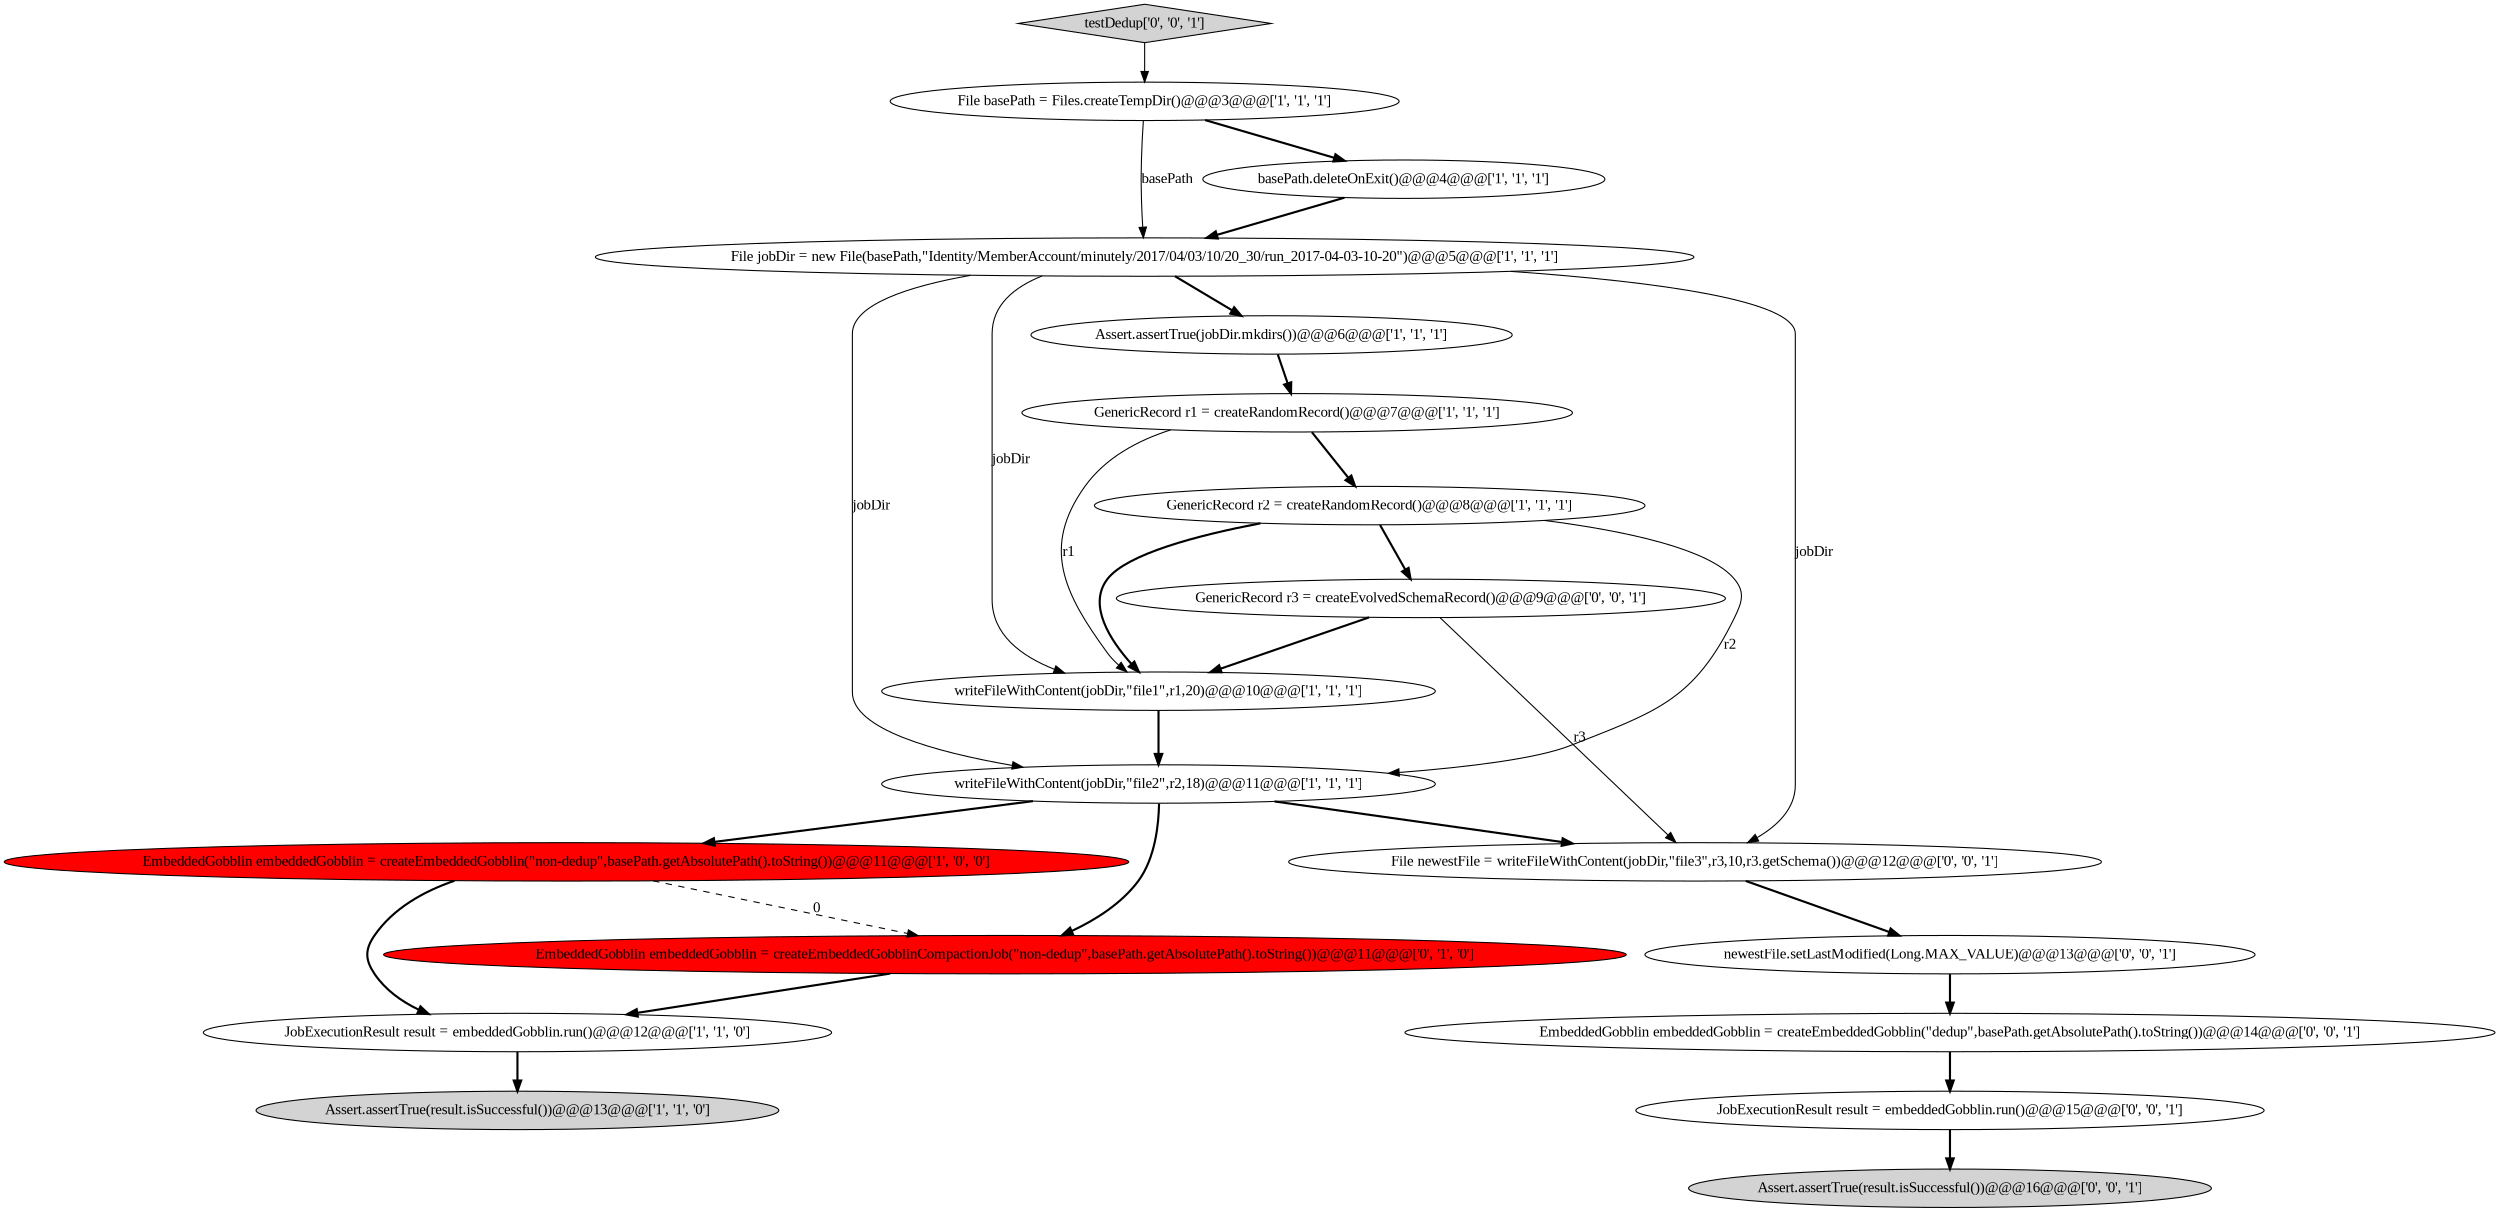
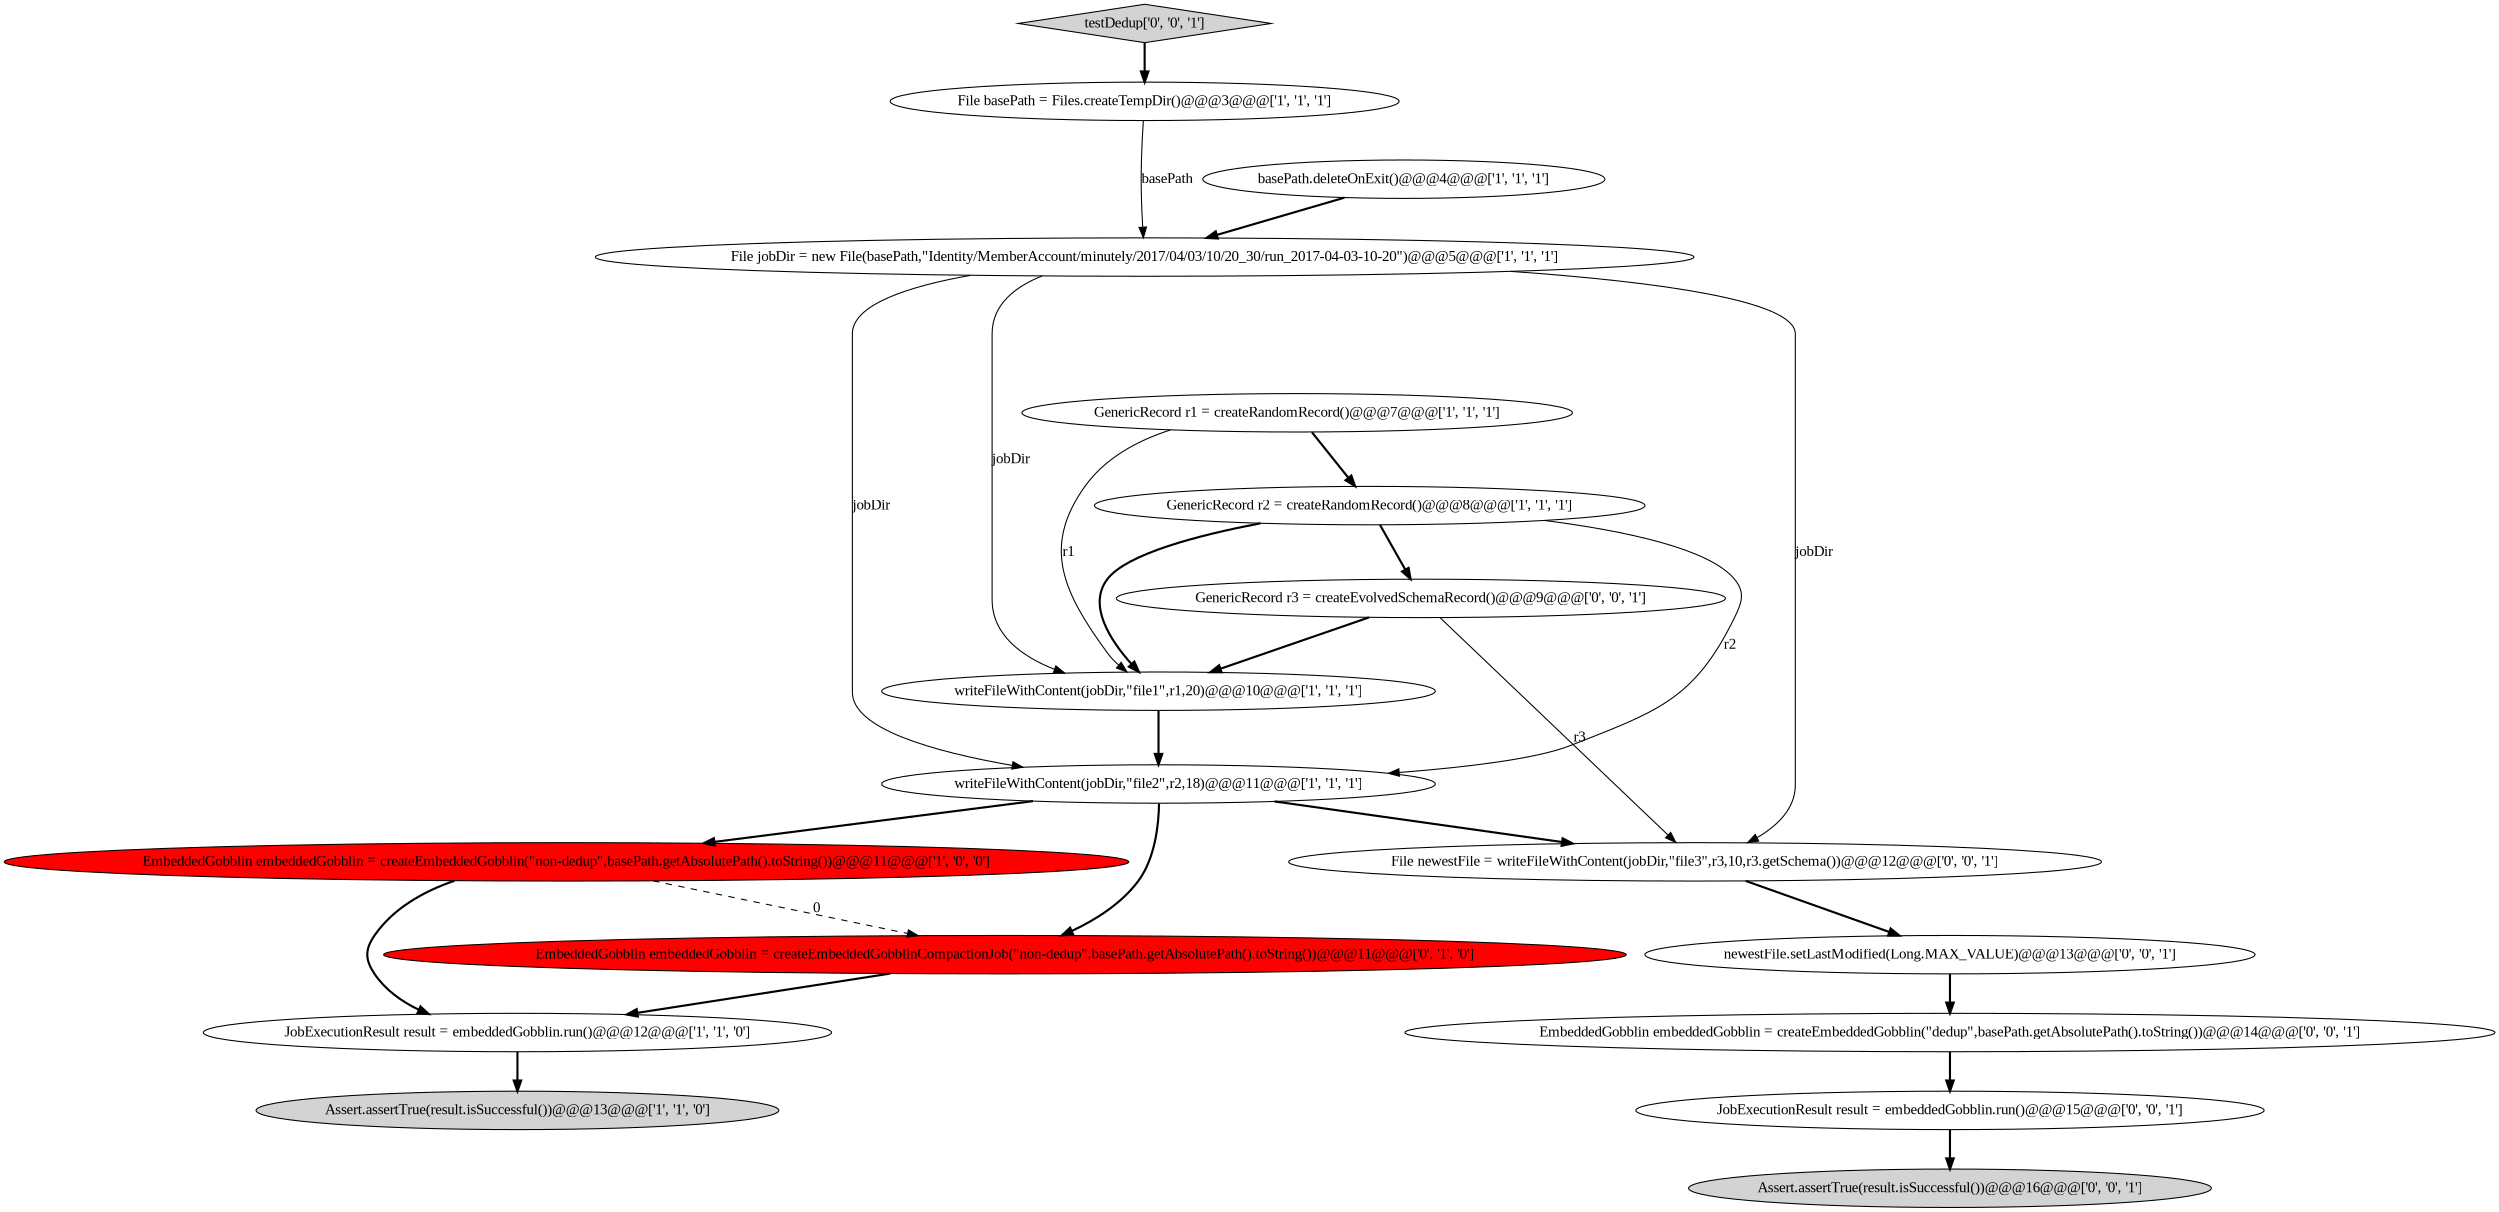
edge "testDedup['0', '0', '1']" -> "File basePath = Files.createTempDir()@@@3@@@['1', '1', '1']": style solid -> bold
edge "File basePath = Files.createTempDir()@@@3@@@['1', '1', '1']" -> "basePath.deleteOnExit()@@@4@@@['1', '1', '1']": removed
node "Assert.assertTrue(jobDir.mkdirs())@@@6@@@['1', '1', '1']": removed
